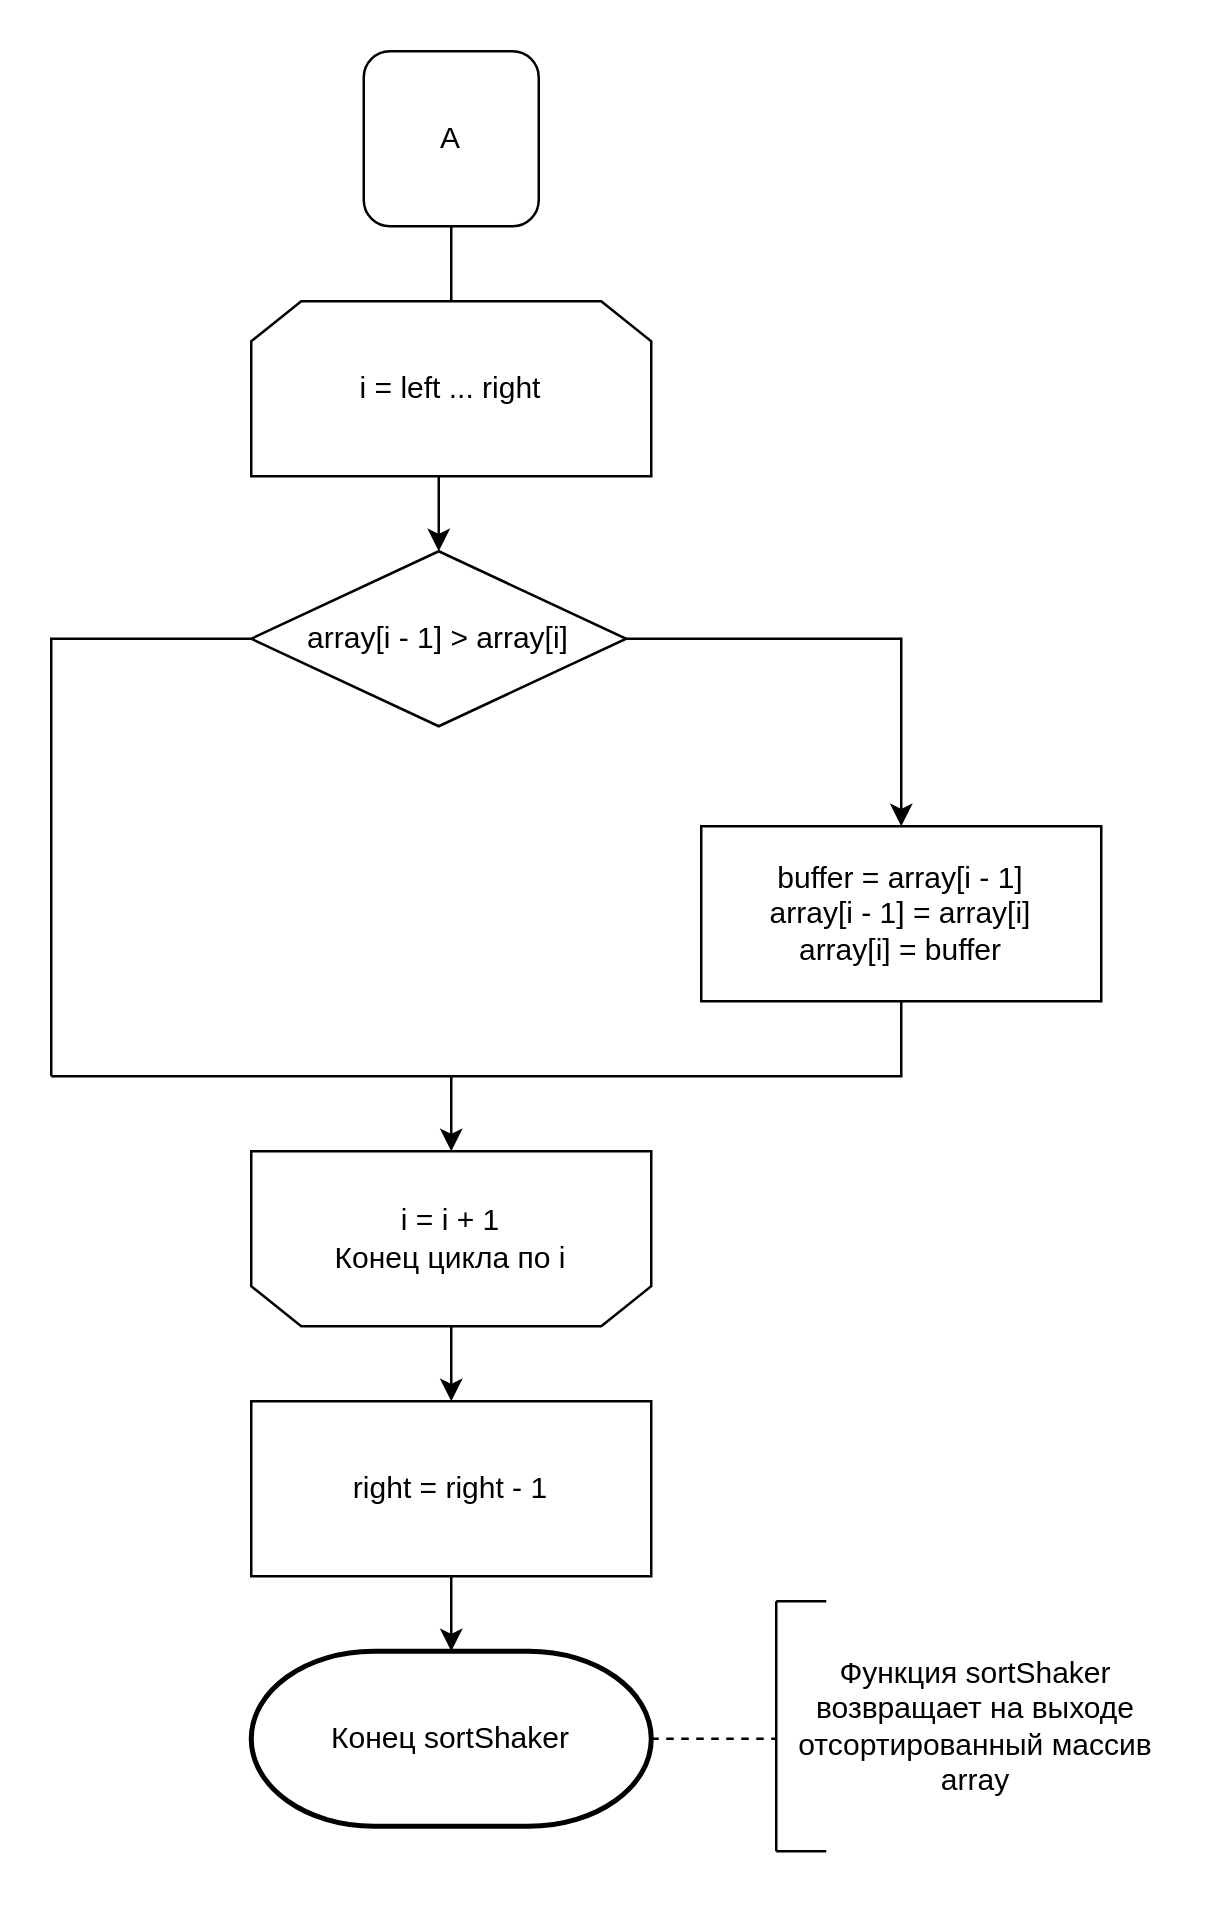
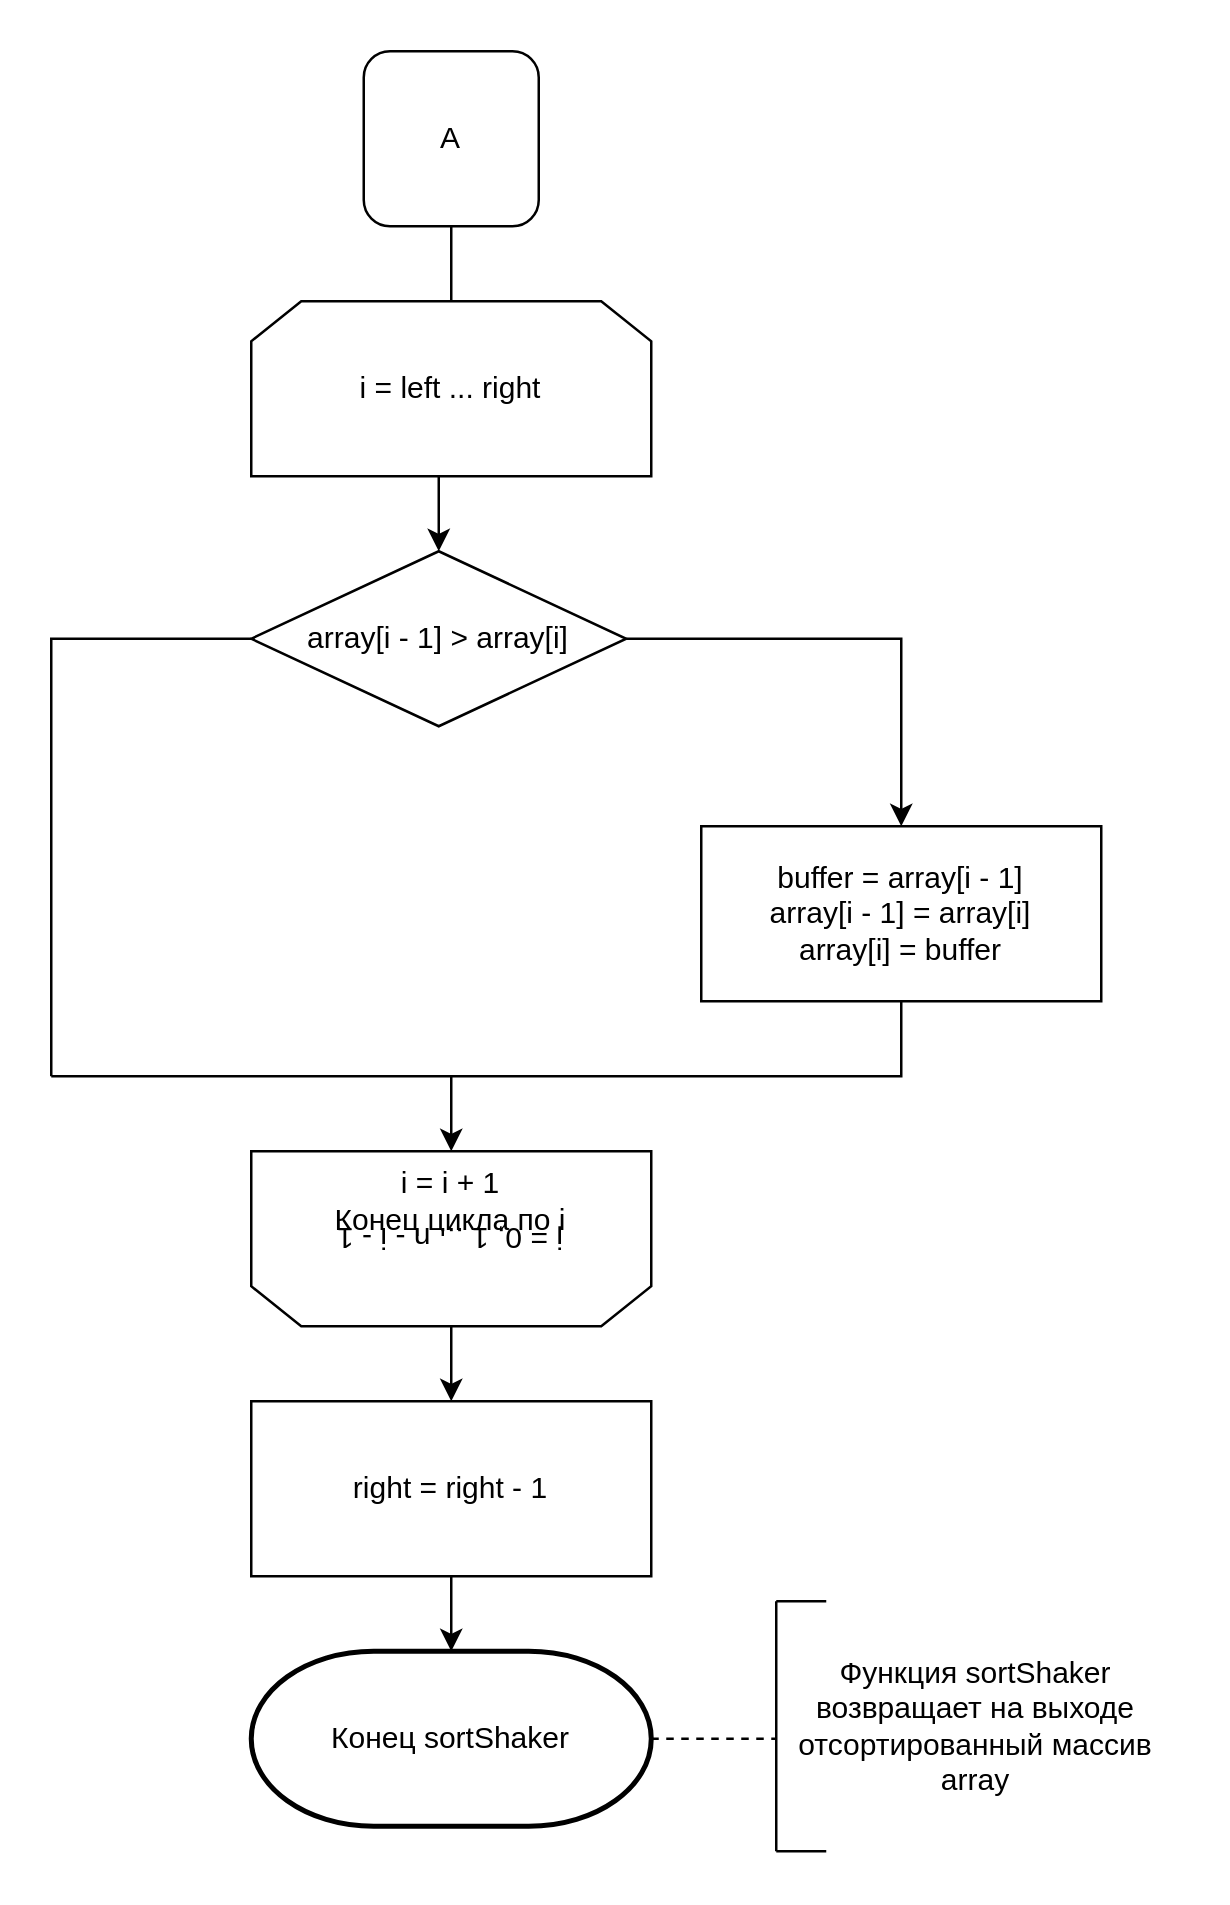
node "i = i + 1 Конец цикла по i": moved (451, 1239) -> (451, 1201)
